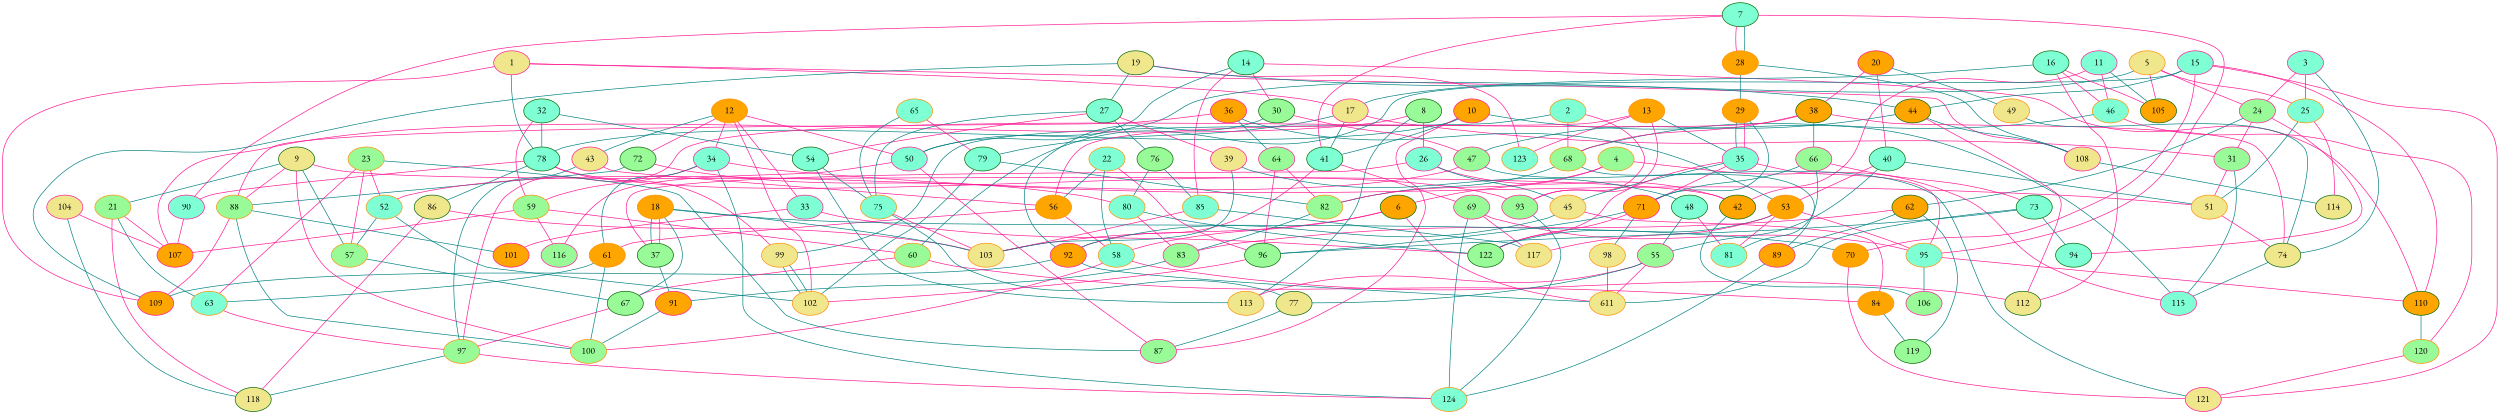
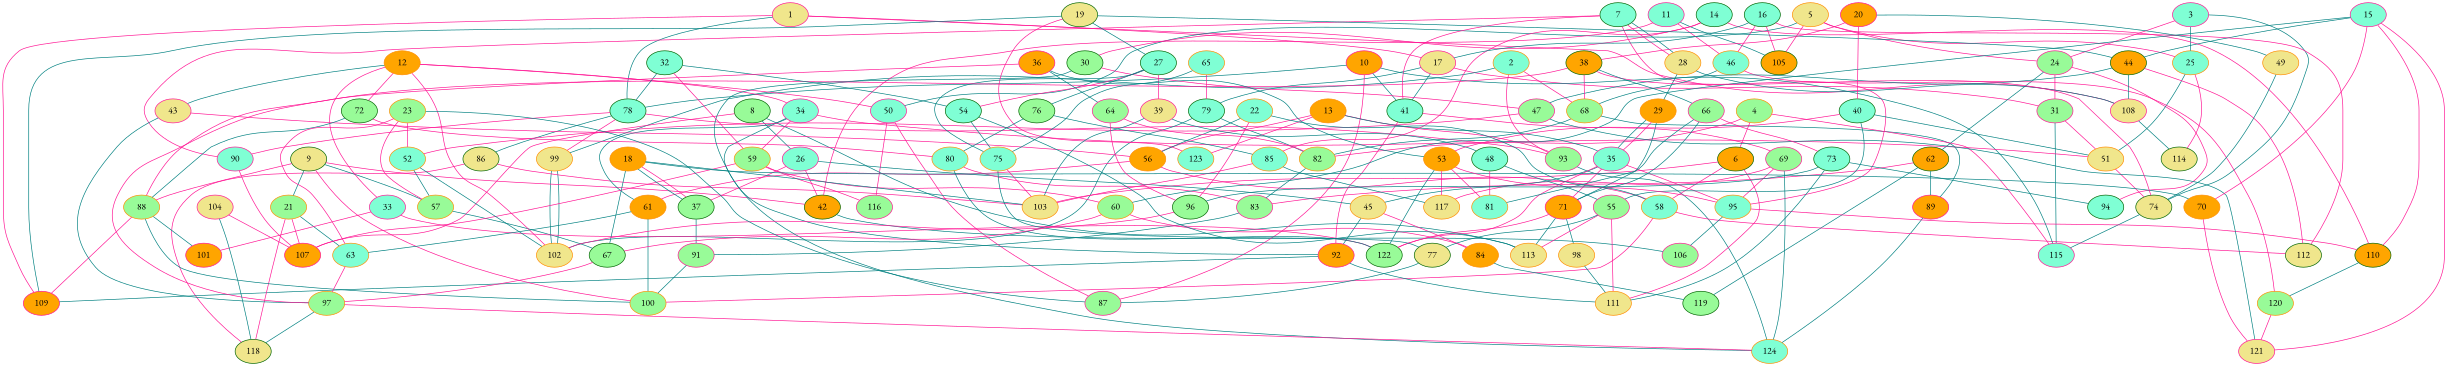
node "28": fillcolor orange -> khaki
edge "14" -- "50": removed
edge "71" -- "96": now "71" -- "113"
node "91": fillcolor orange -> palegreen
node "611": label "611" -> "111"
